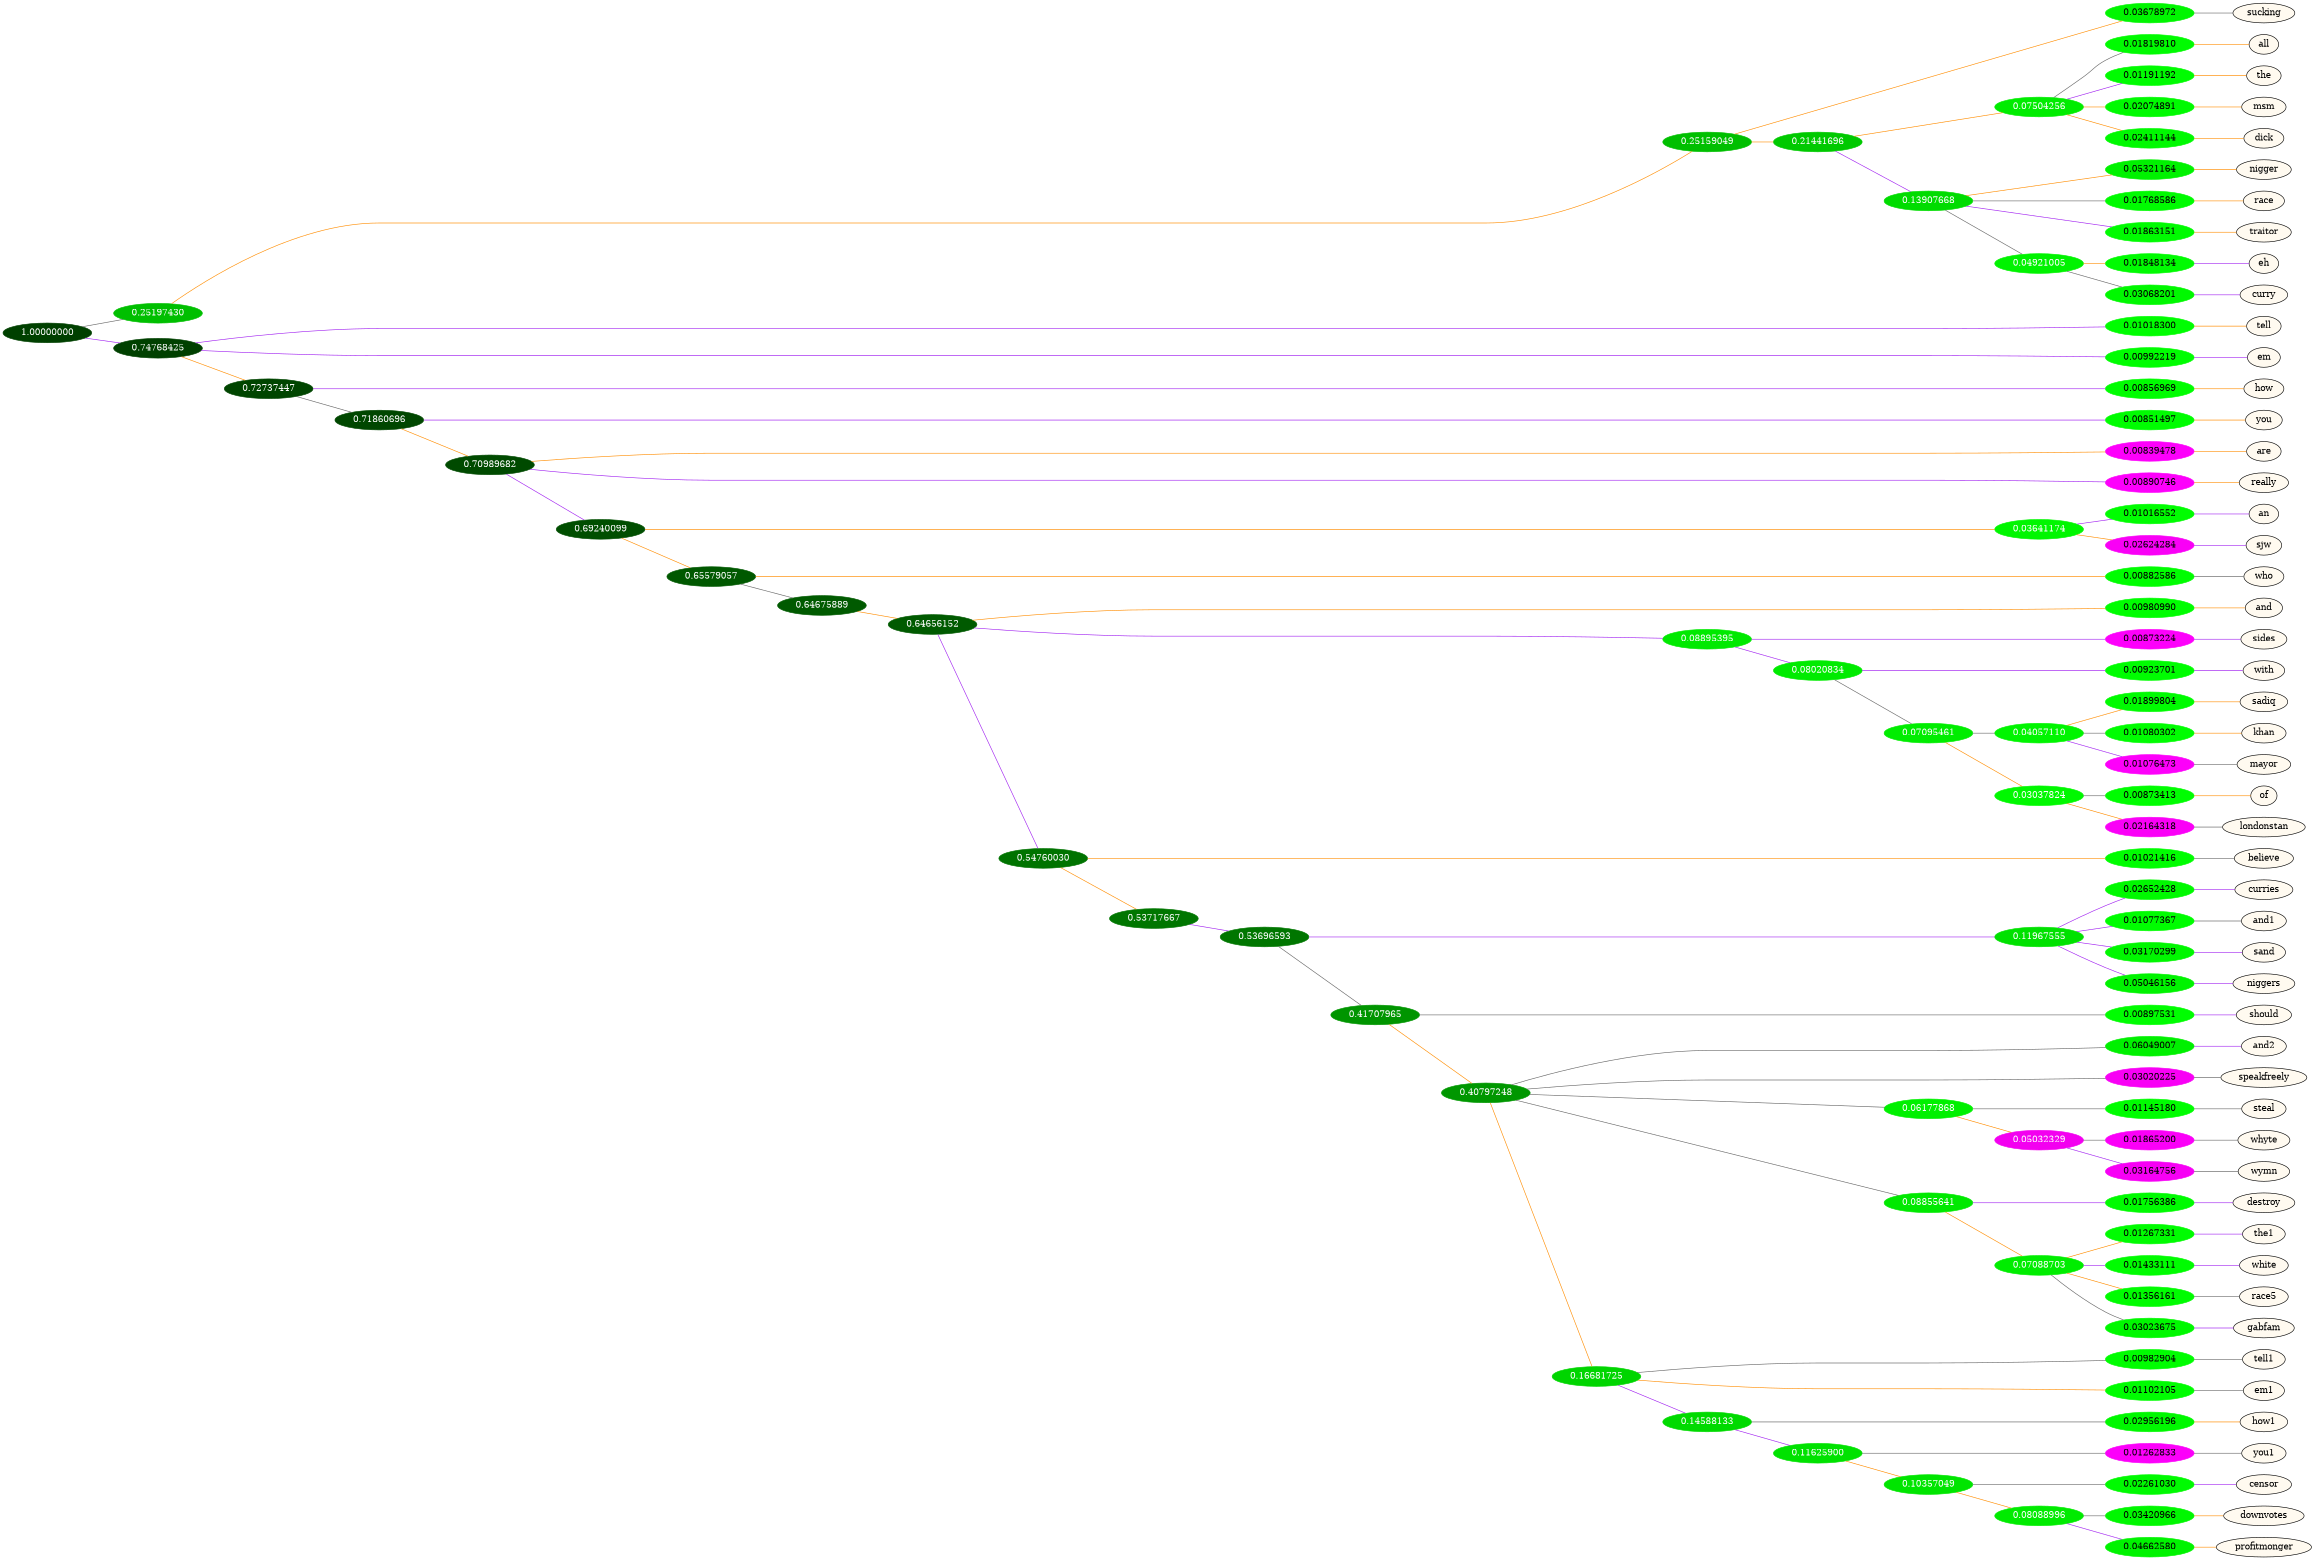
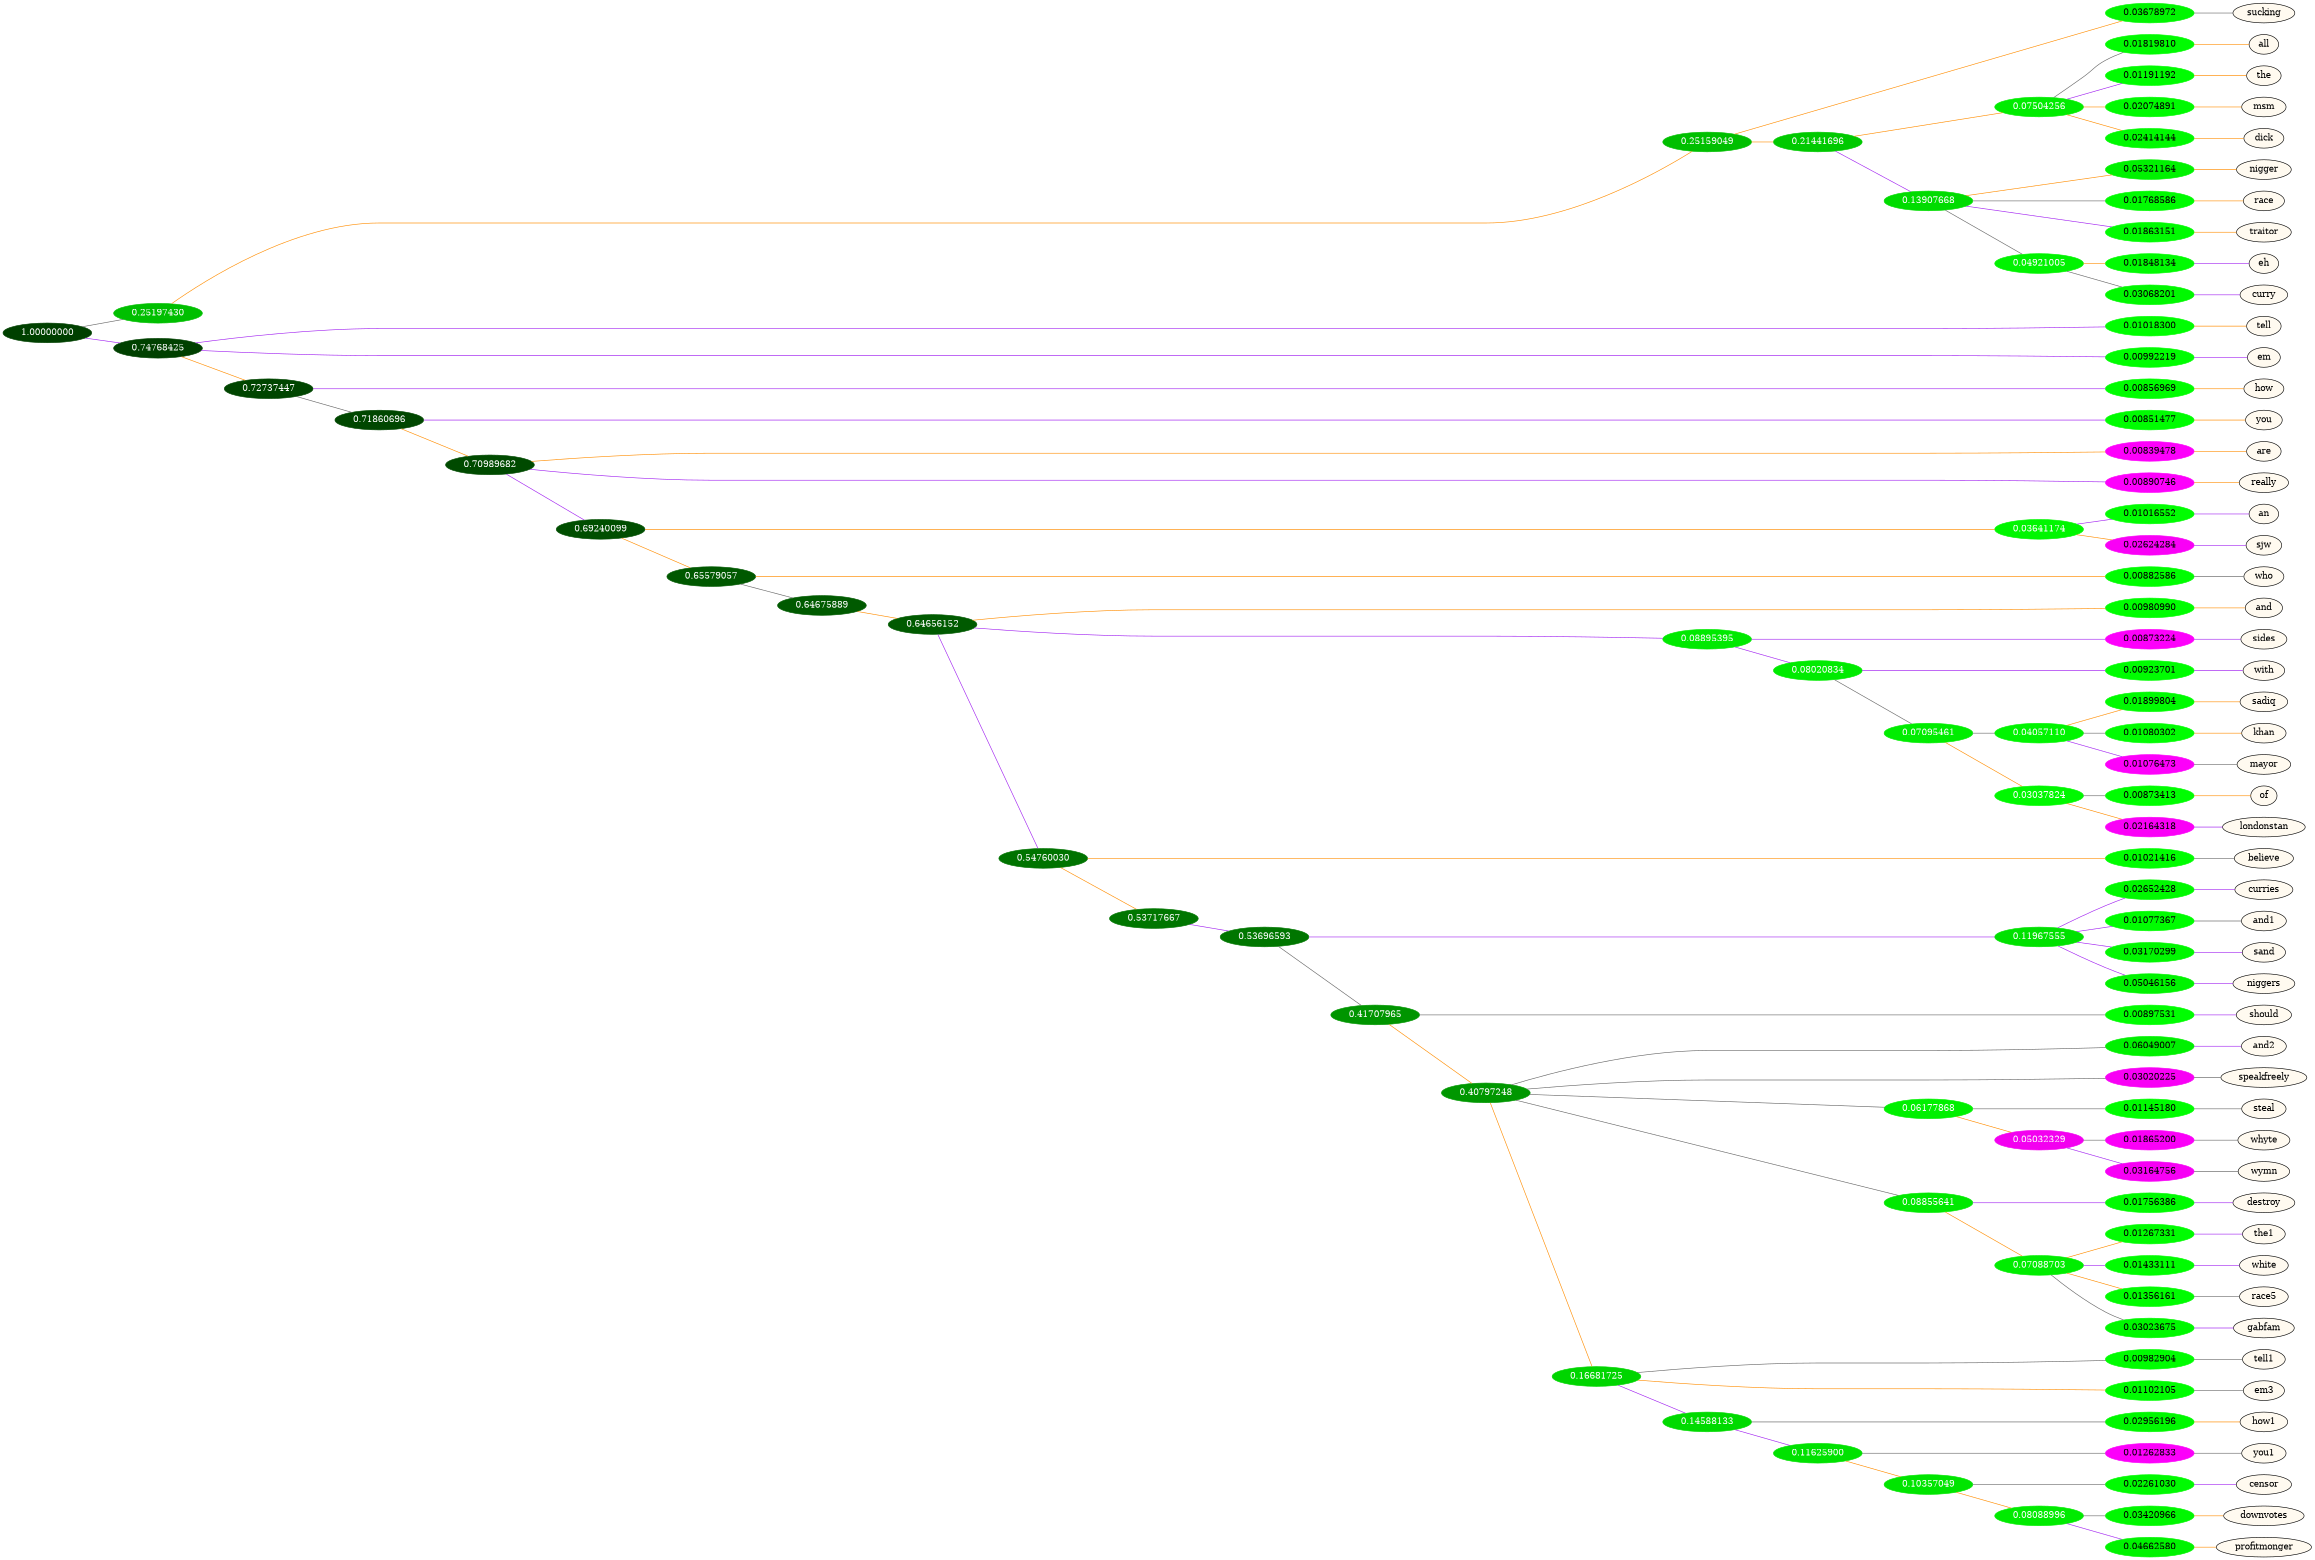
node "0.02411144": label "0.02411144" -> "0.02414144"
node "0.00851497": label "0.00851497" -> "0.00851477"
edge "0.02164318" -- "londonstan": color gray40 -> purple
node "em1": label "em1" -> "em3"
